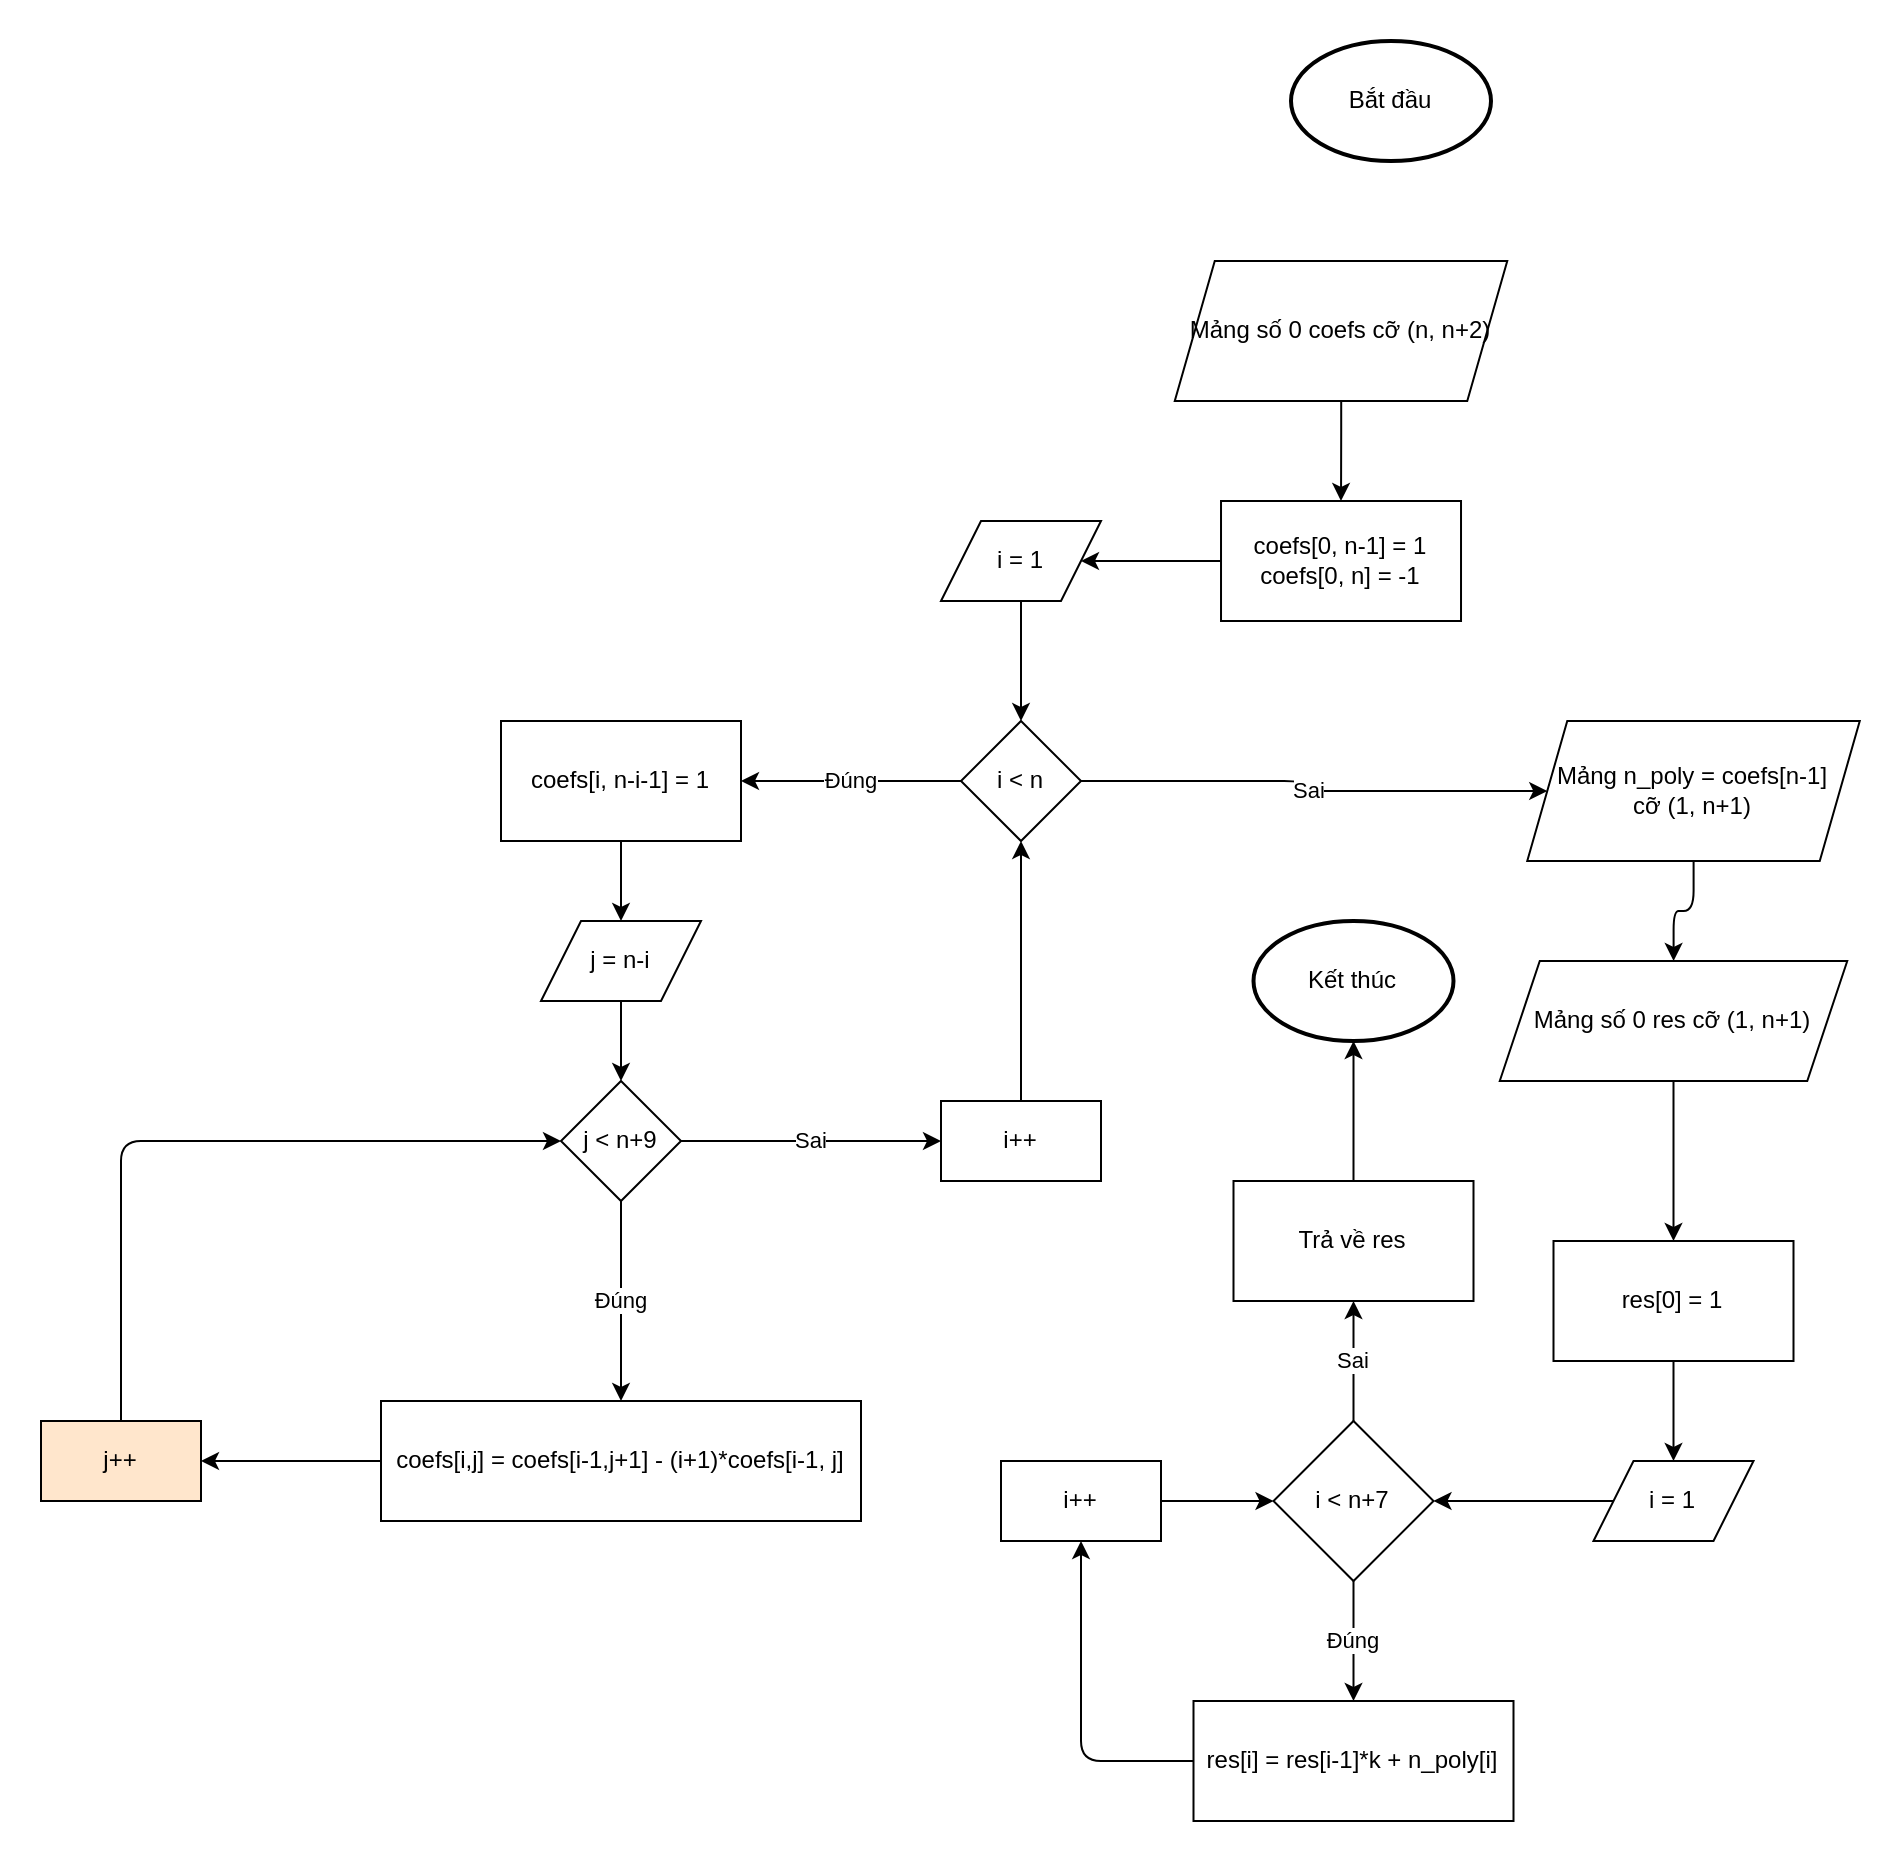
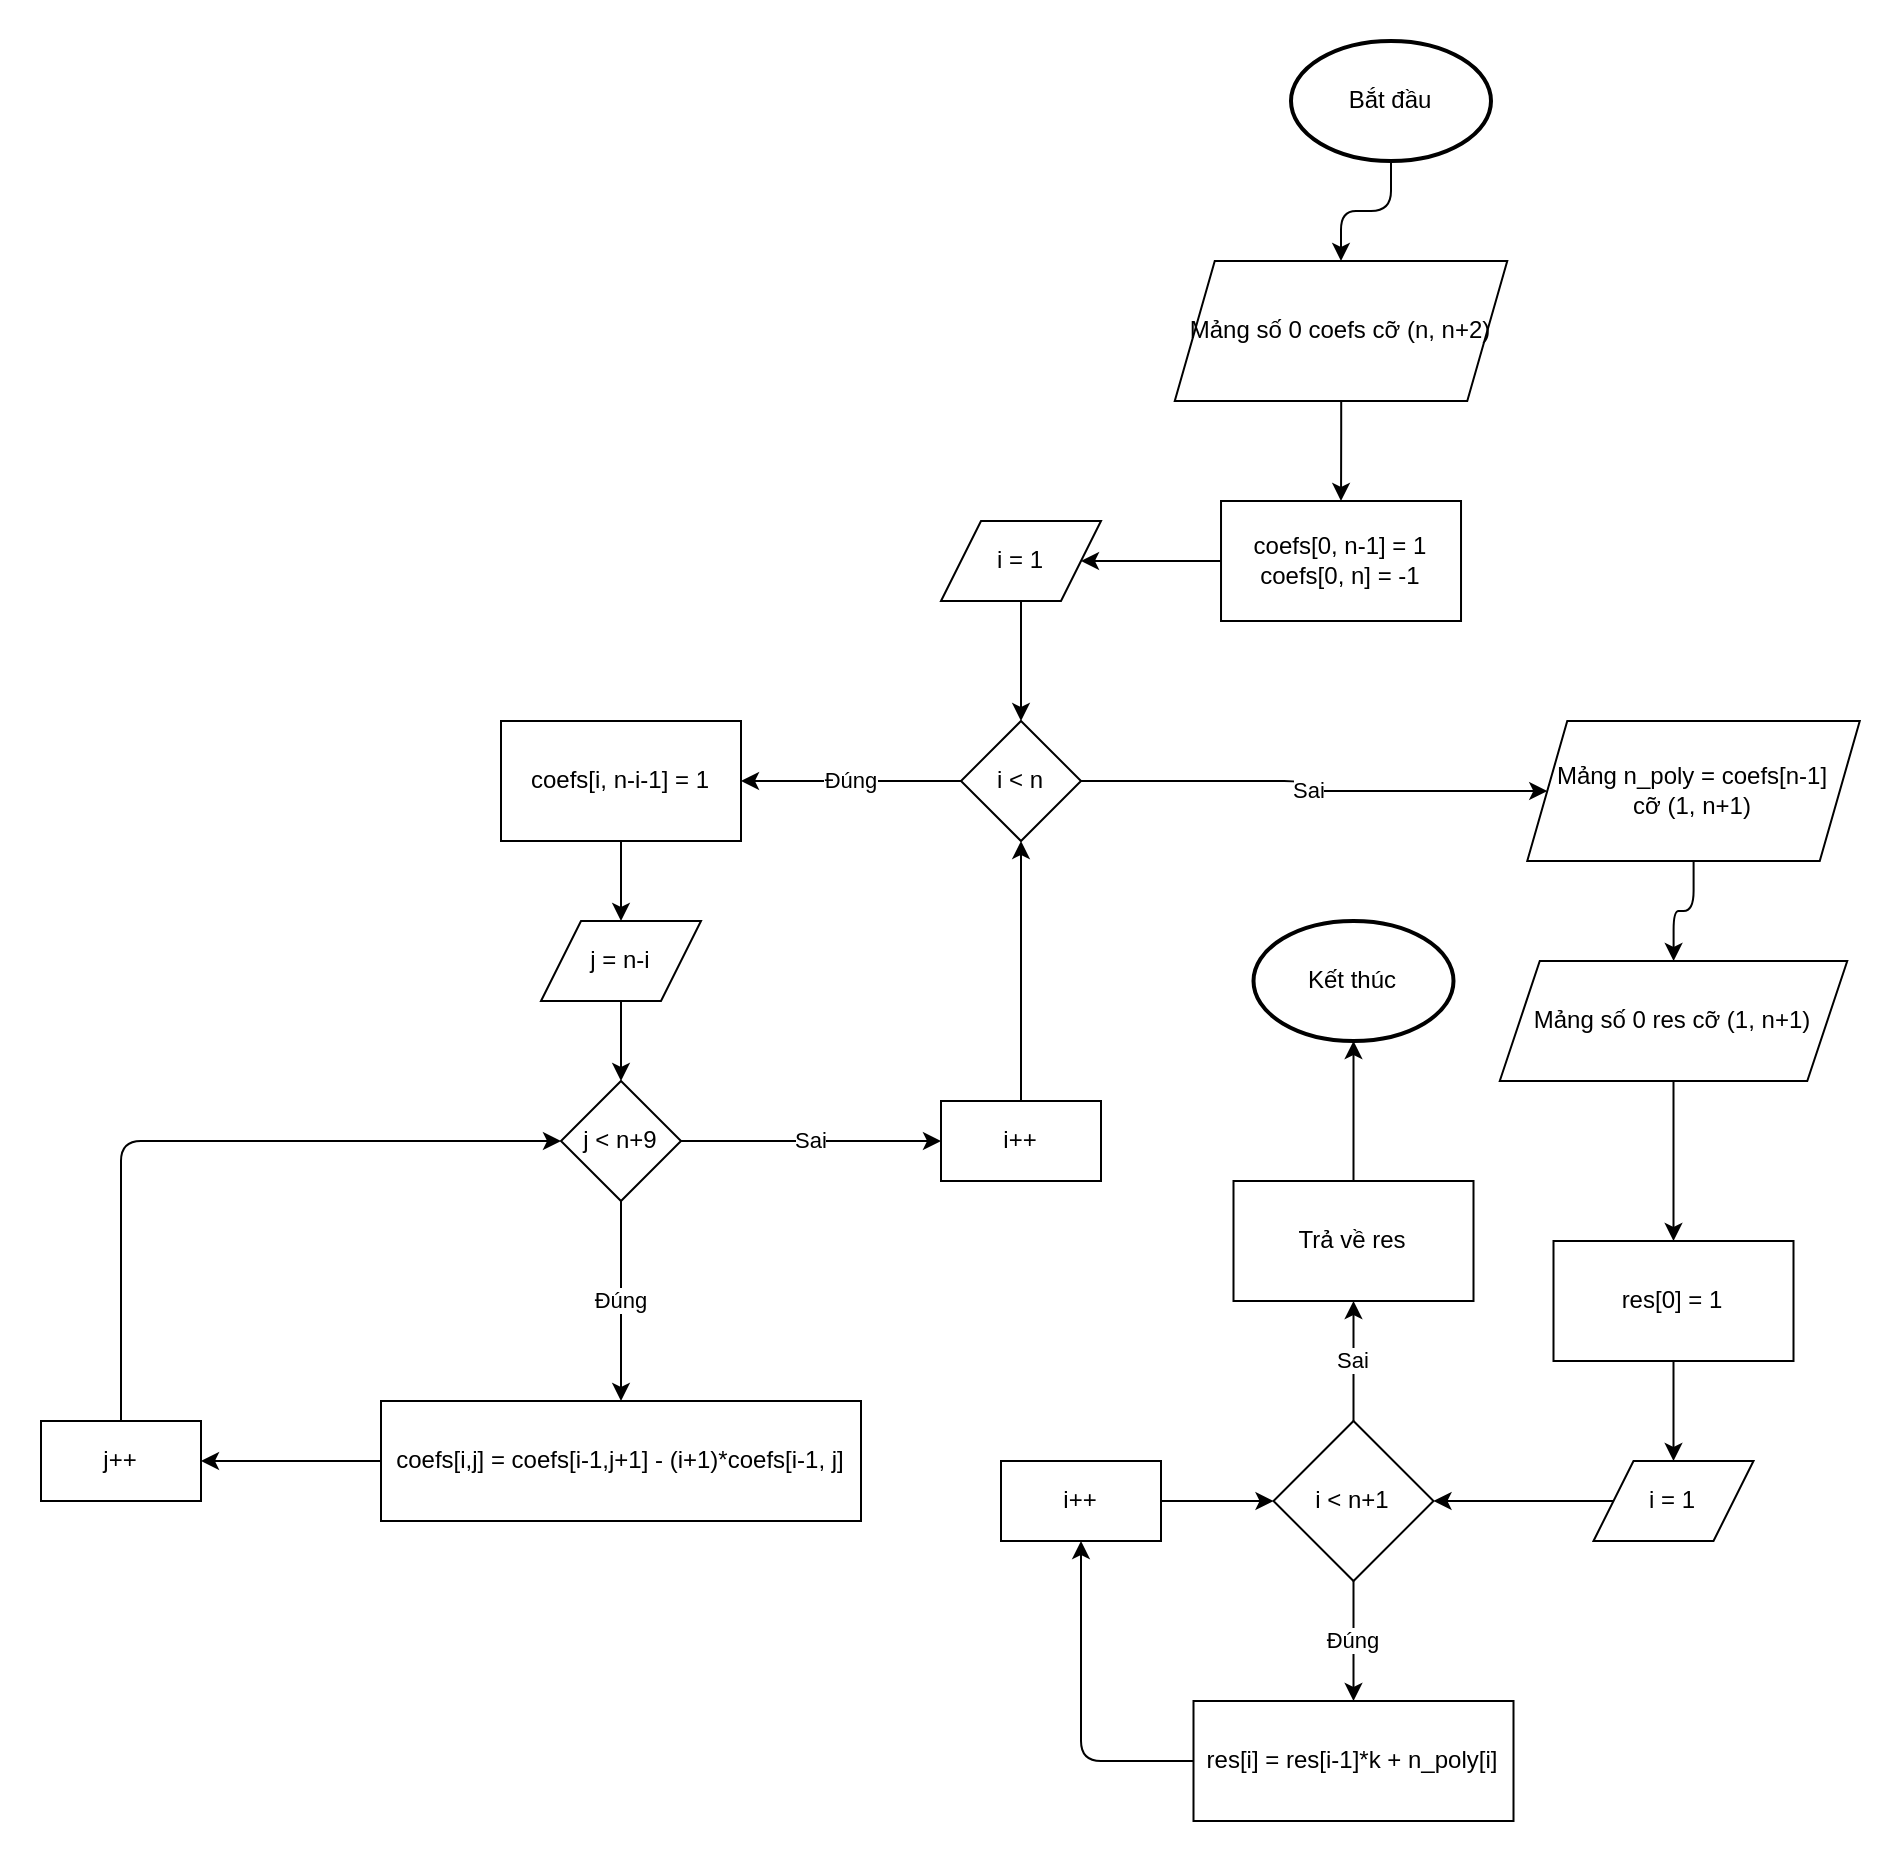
edge "Bắt đầu" -> "Mảng số 0 coefs cỡ (n, n+2)": added
node "j++": fillcolor #ffe6cc -> #ffffff
node "i < n+7": label "i < n+7" -> "i < n+1"
